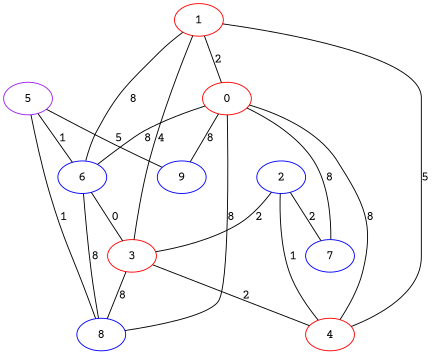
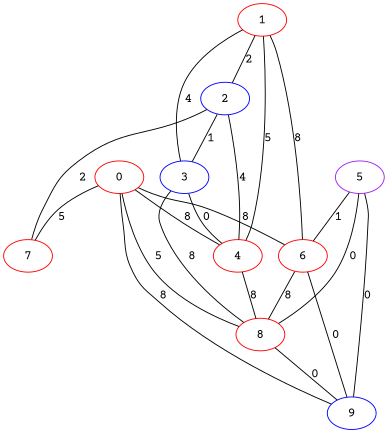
edge "1" -- "0": now "1" -- "2"
edge "5" -- "9": label "5" -> "0"
node "6": color blue -> red
edge "0" -- "7": label "8" -> "5"
edge "5" -- "8": label "1" -> "0"
edge "6" -- "3": now "6" -- "9"
edge "0" -- "8": label "8" -> "5"
edge "2" -- "3": label "2" -> "1"
node "3": color red -> blue
edge "2" -- "4": label "1" -> "4"
node "7": color blue -> red
edge "3" -- "4": label "2" -> "0"
edge "4" -- "8": added, label "8"
node "8": color blue -> red
edge "8" -- "9": added, label "0"
